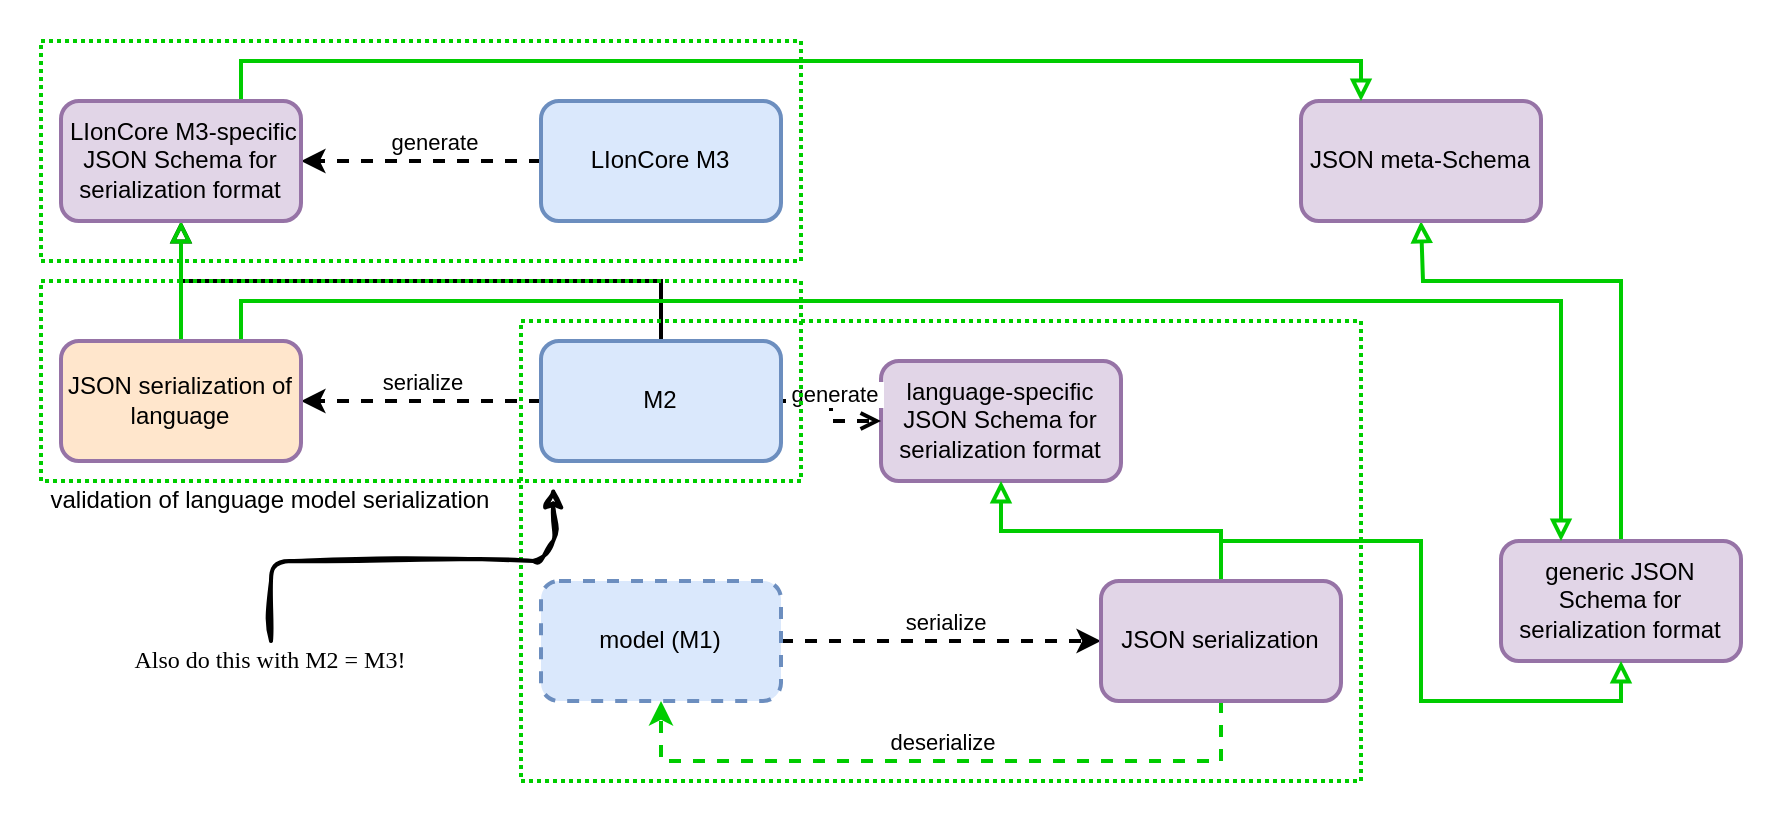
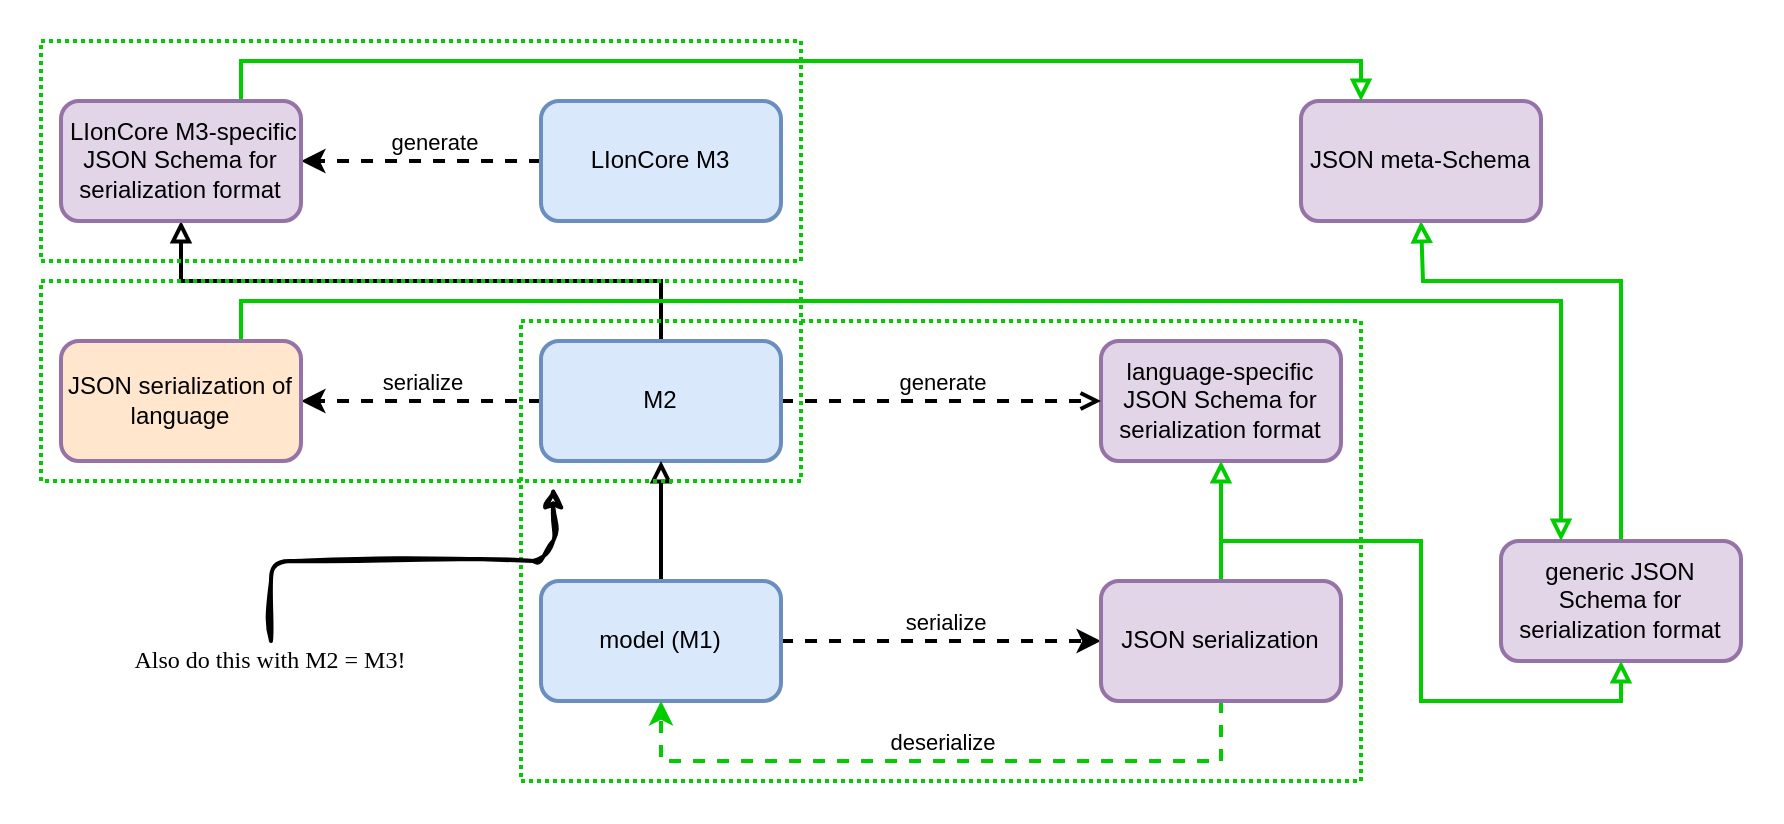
edge "JSON serialization of language" -> "LIonCore M3-specific JSON Schema for serialization format": removed
node "language-specific JSON Schema for serialization format": moved (1001, 421) -> (1221, 401)
node "validation of language model serialization": removed
edge "model (M1)" -> "M2": added
node "model (M1)": style dashed -> solid
